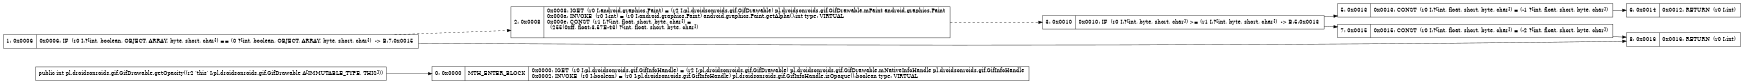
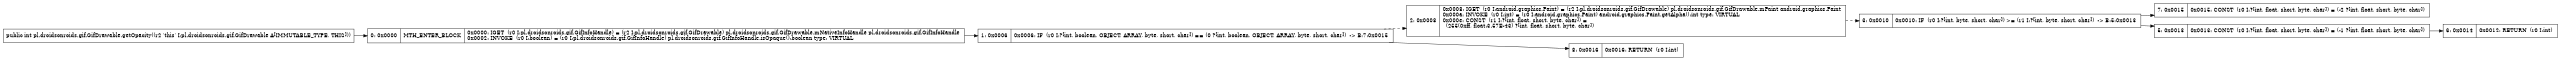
edge "0: 0x0000" -> "1: 0x0006": added
edge "7: 0x0015" -> "8: 0x0016": removed
